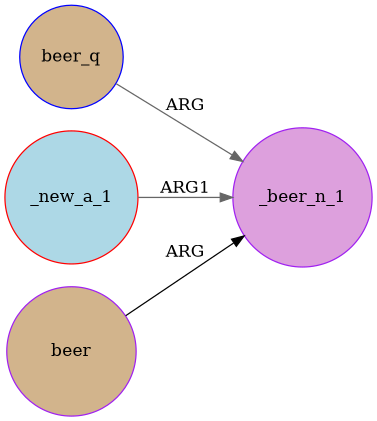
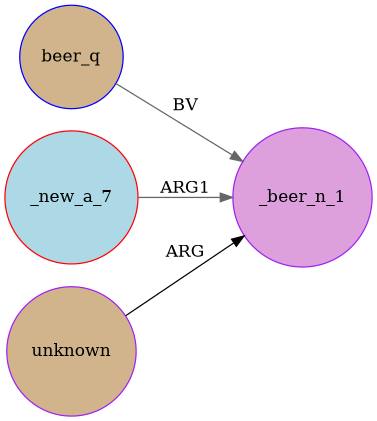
edge "beer_q" -> "_beer_n_1": label "ARG" -> "BV"
node "_new_a_1": label "_new_a_1" -> "_new_a_7"
node "beer": label "beer" -> "unknown"
